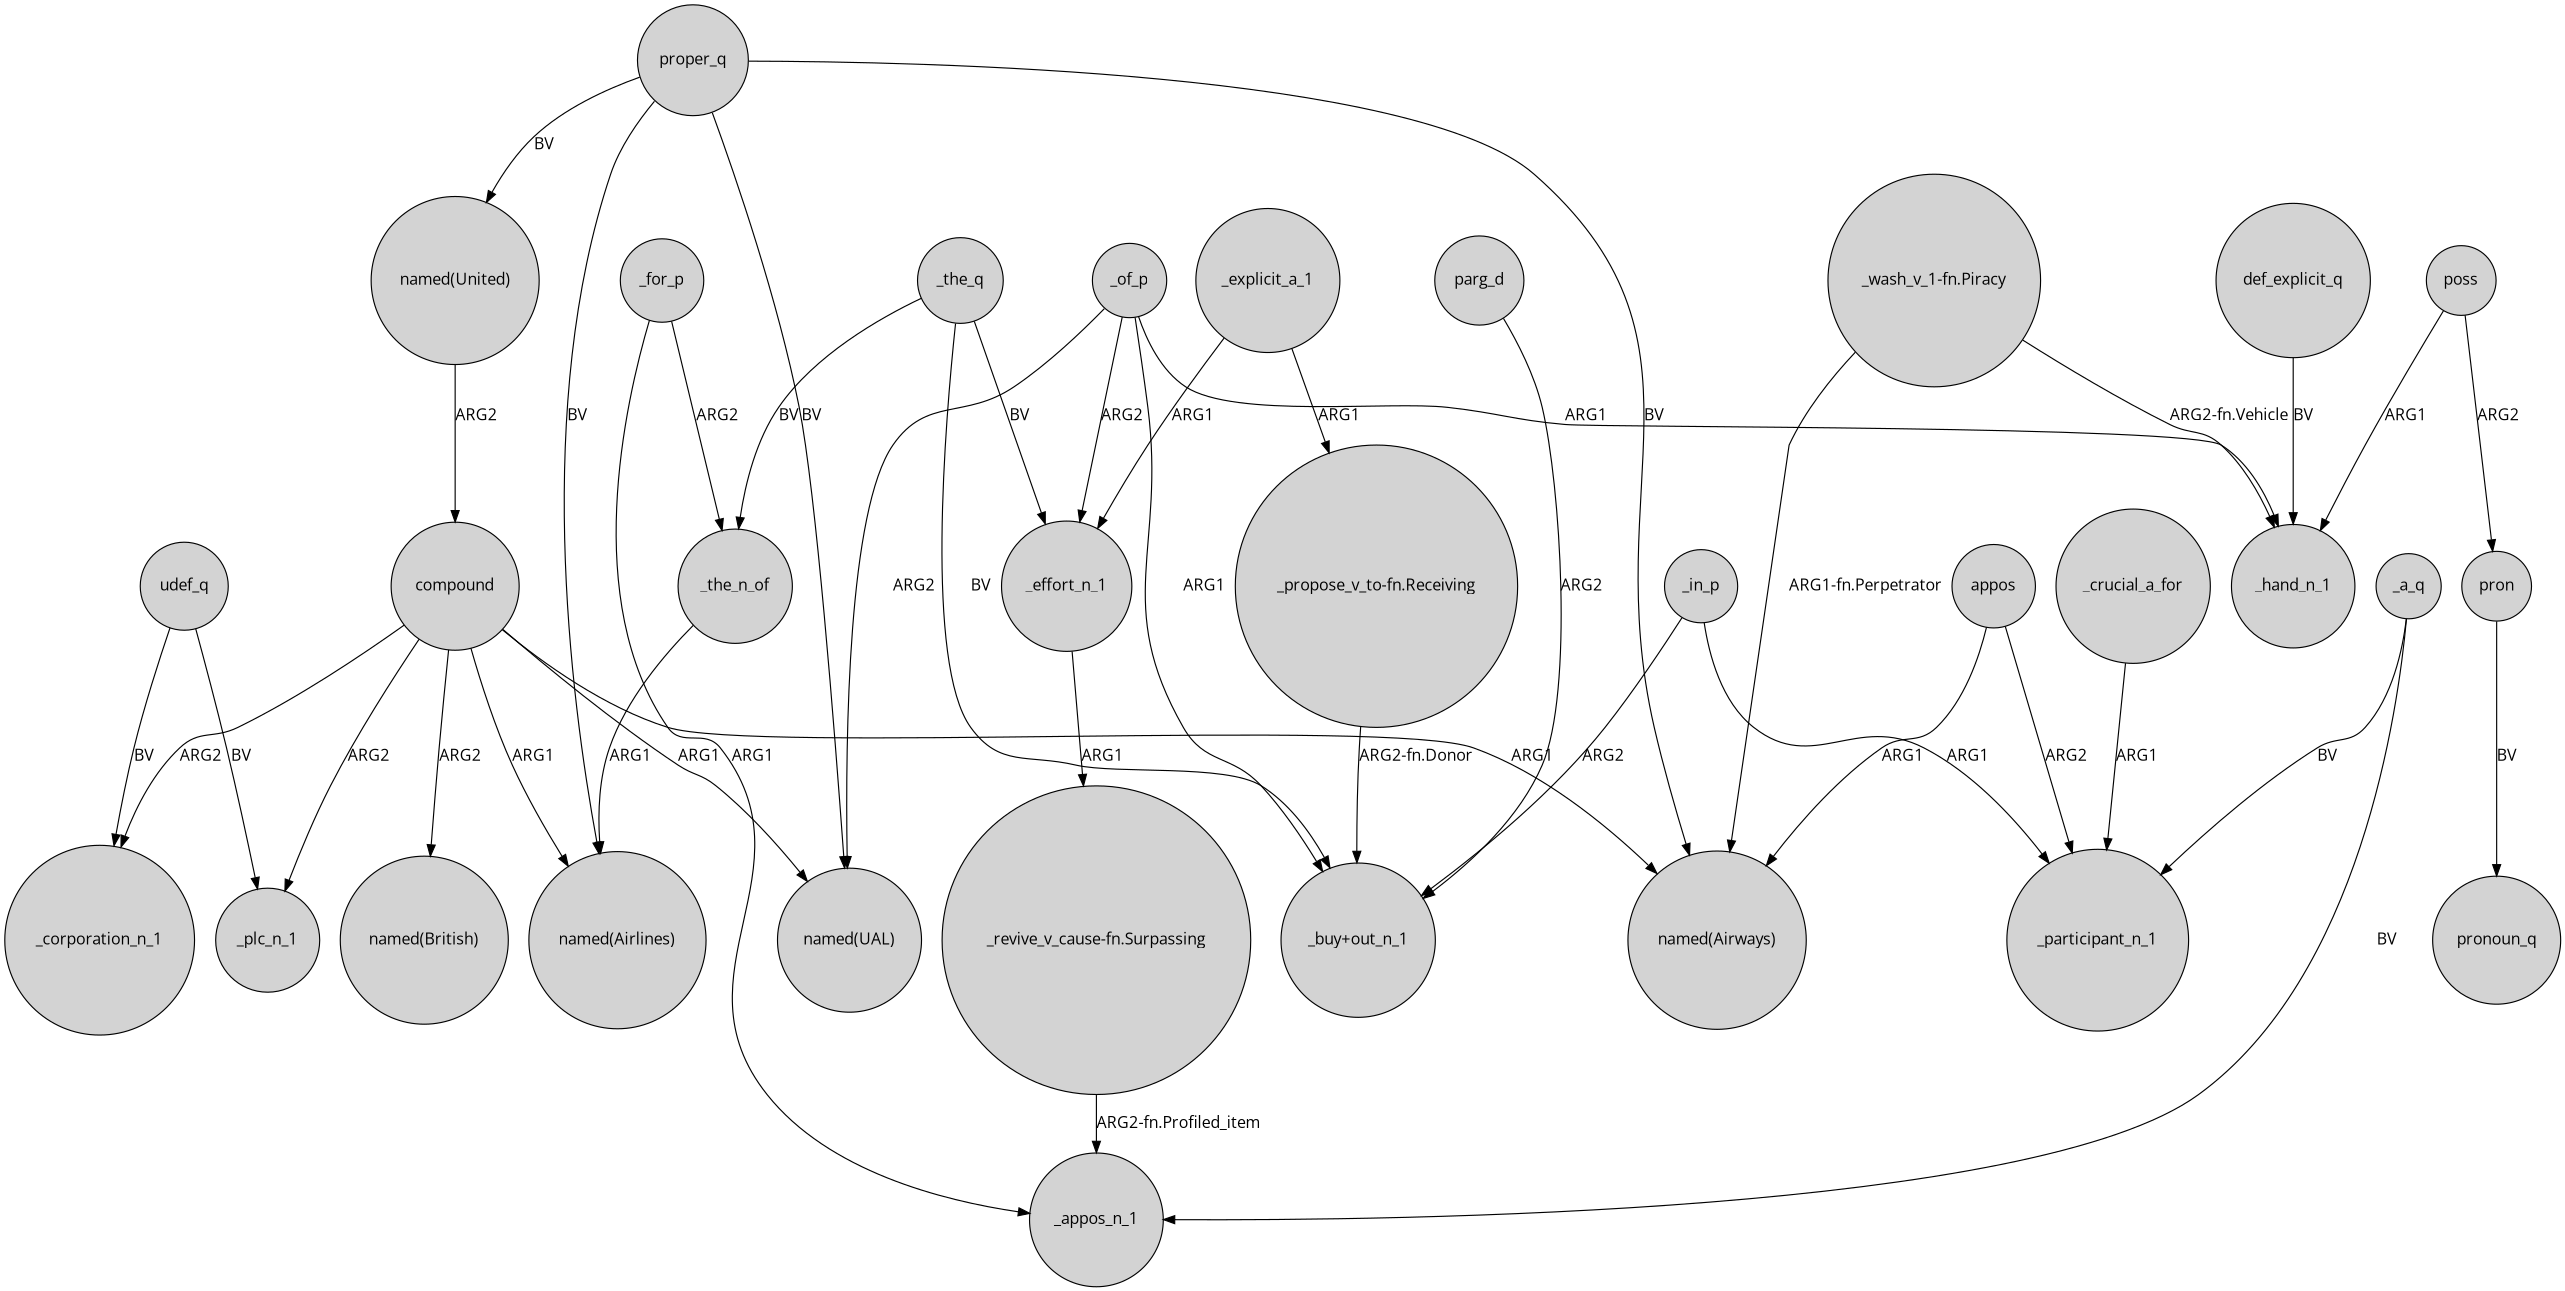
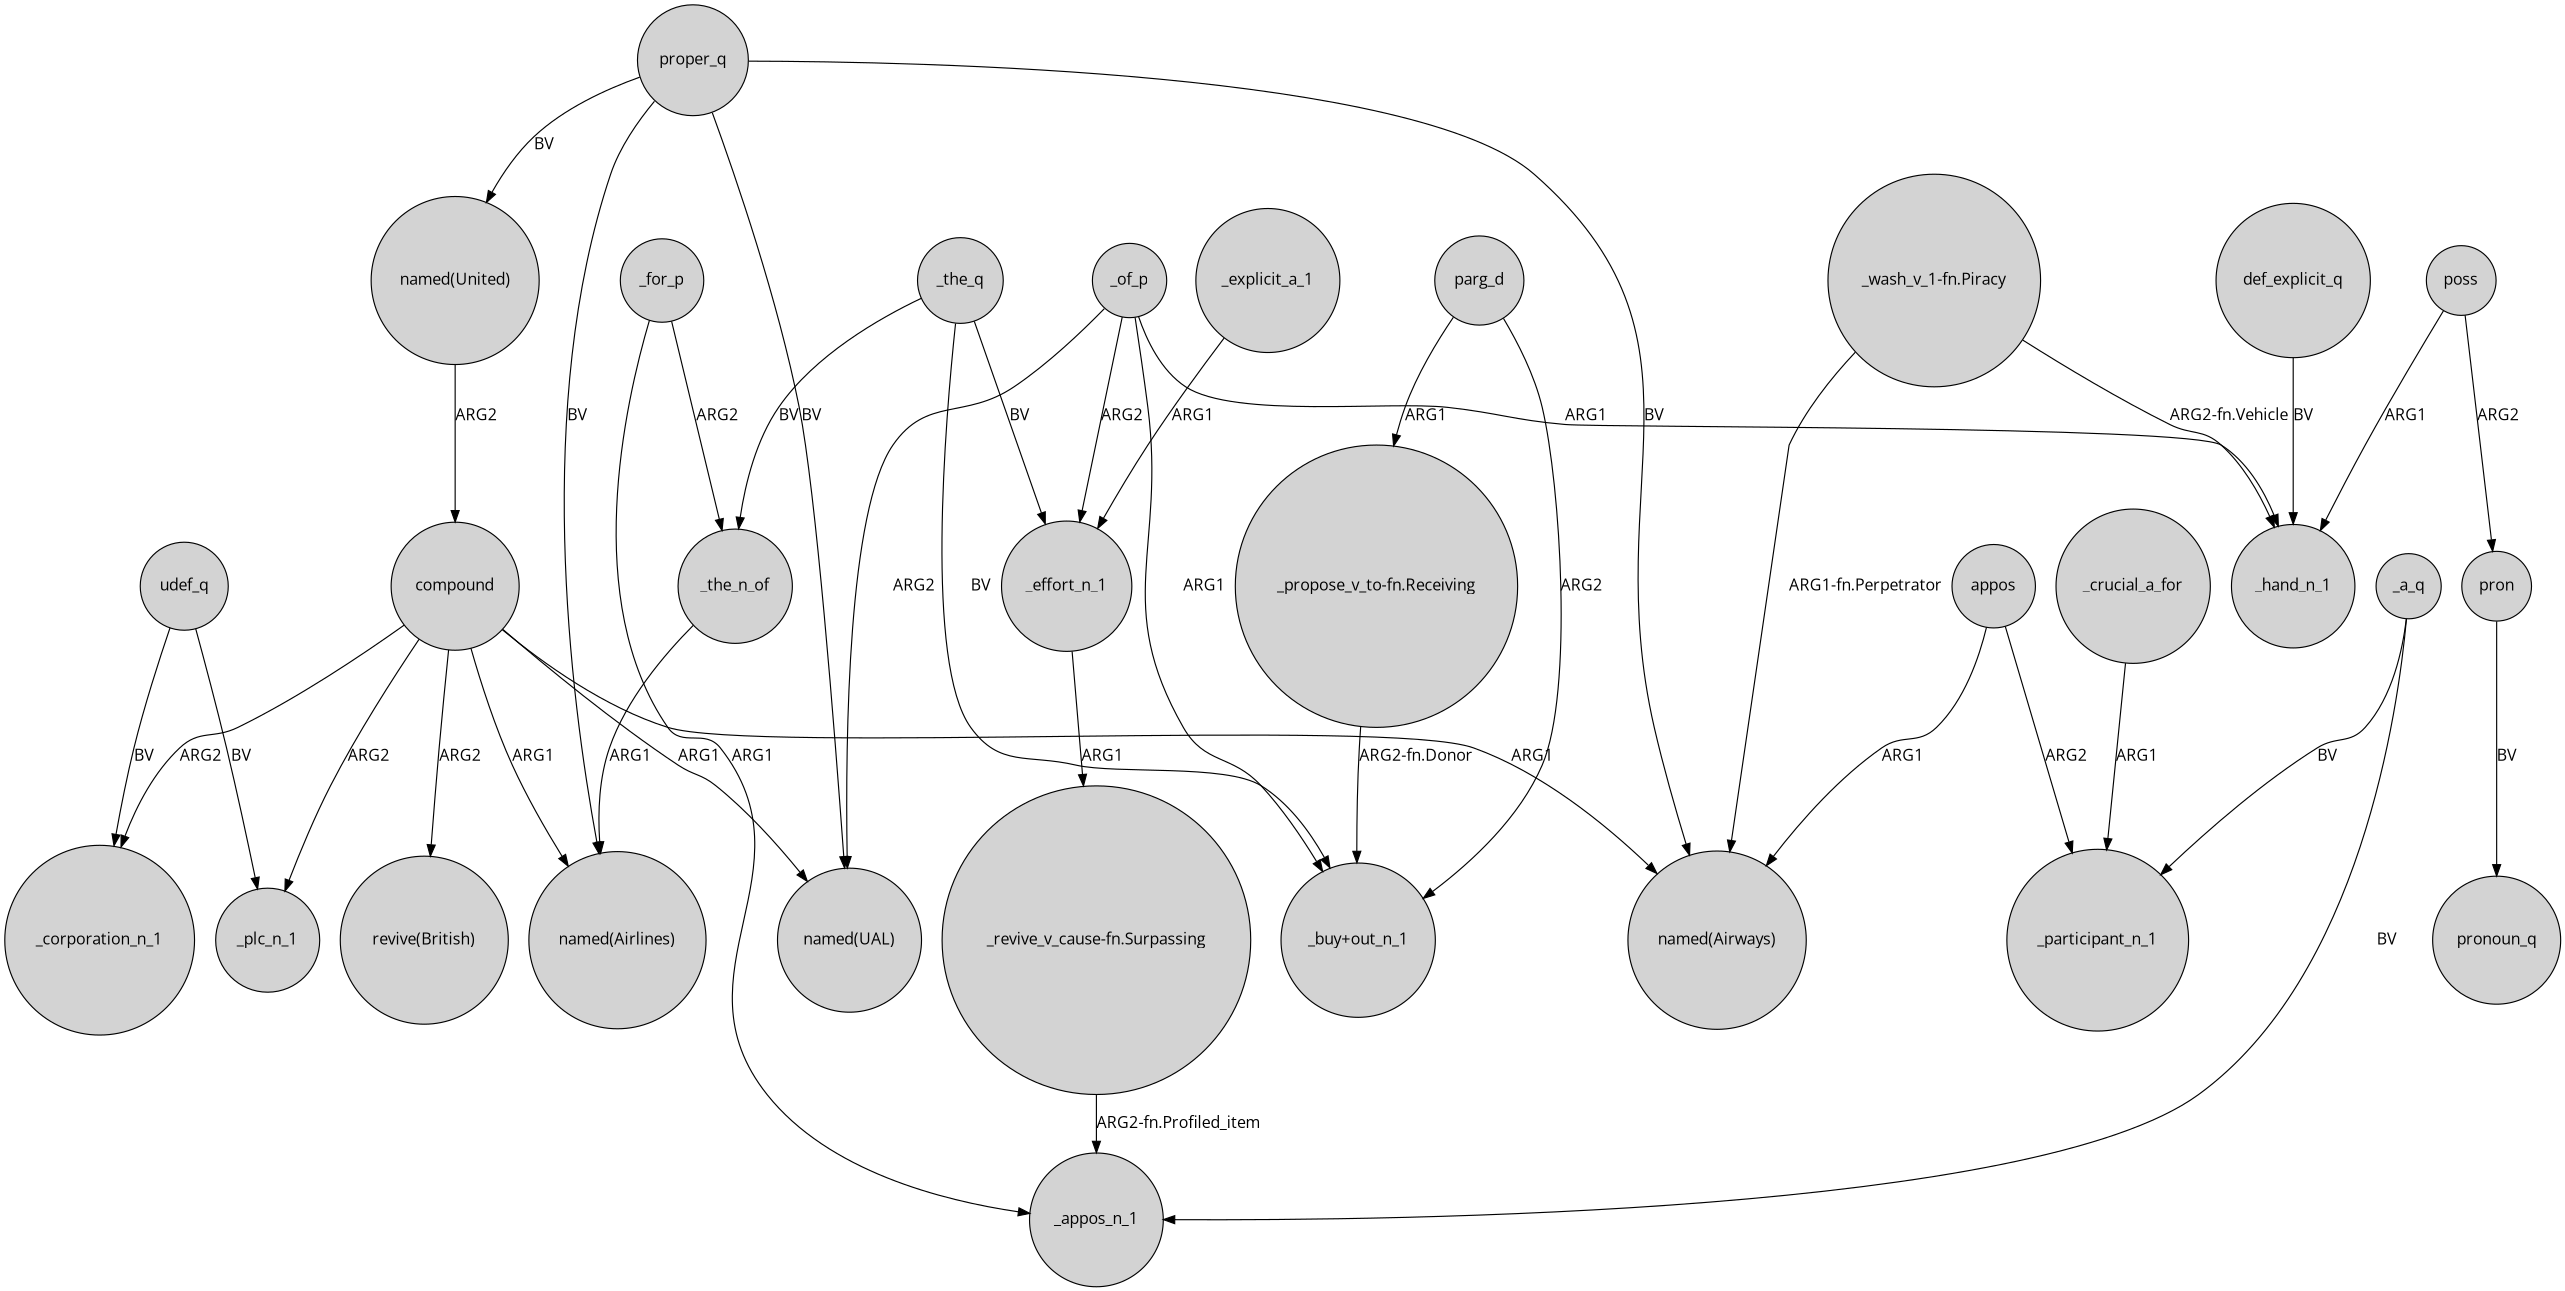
edge "_explicit_a_1" -> "_propose_v_to-fn.Receiving": now "parg_d" -> "_propose_v_to-fn.Receiving"
node "_in_p": removed
node "named(British)": label "named(British)" -> "revive(British)"
